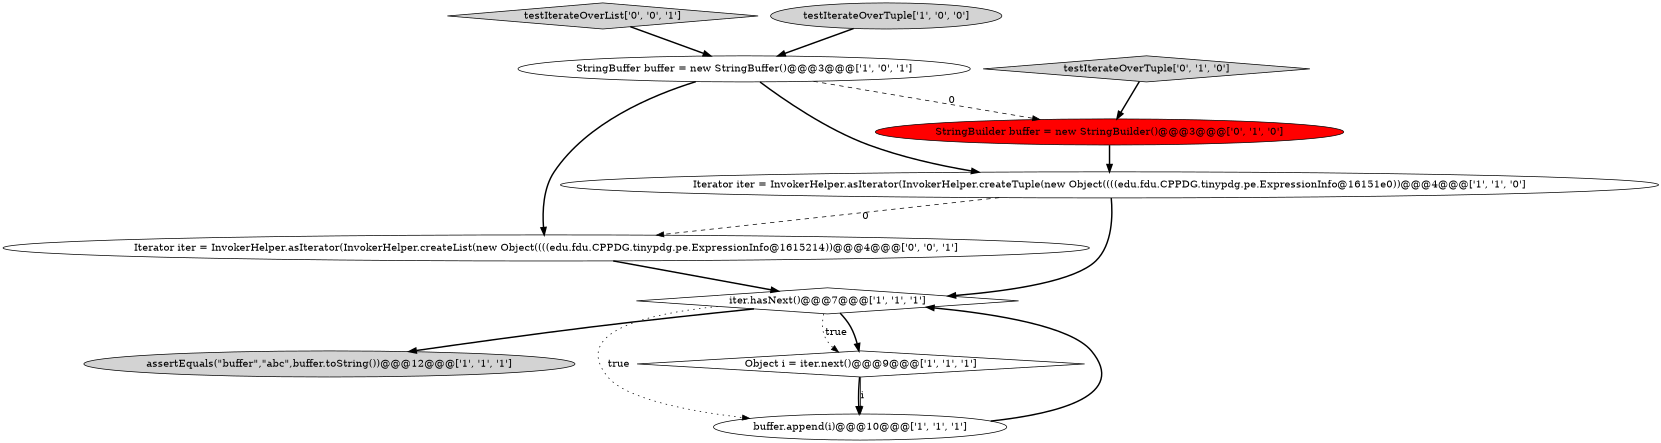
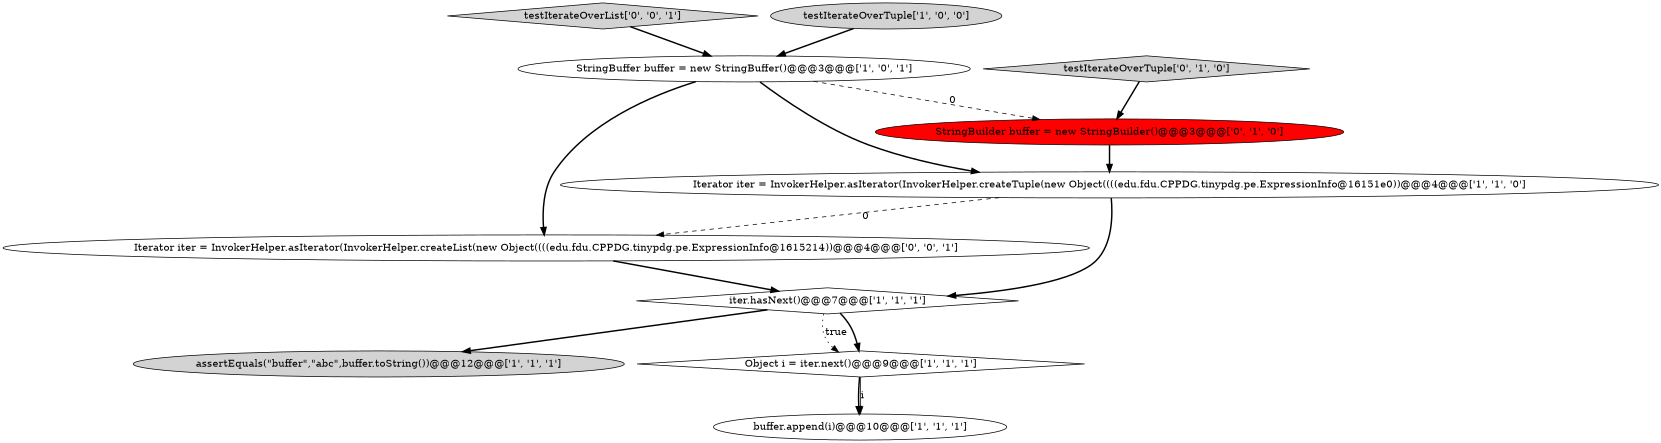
edge "buffer.append(i)@@@10@@@['1', '1', '1']" -> "iter.hasNext()@@@7@@@['1', '1', '1']": removed
edge "iter.hasNext()@@@7@@@['1', '1', '1']" -> "buffer.append(i)@@@10@@@['1', '1', '1']": removed, label "true"
